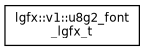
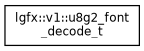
node "lgfx::v1::u8g2_font _lgfx_t": label "lgfx::v1::u8g2_font _lgfx_t" -> "lgfx::v1::u8g2_font _decode_t"
